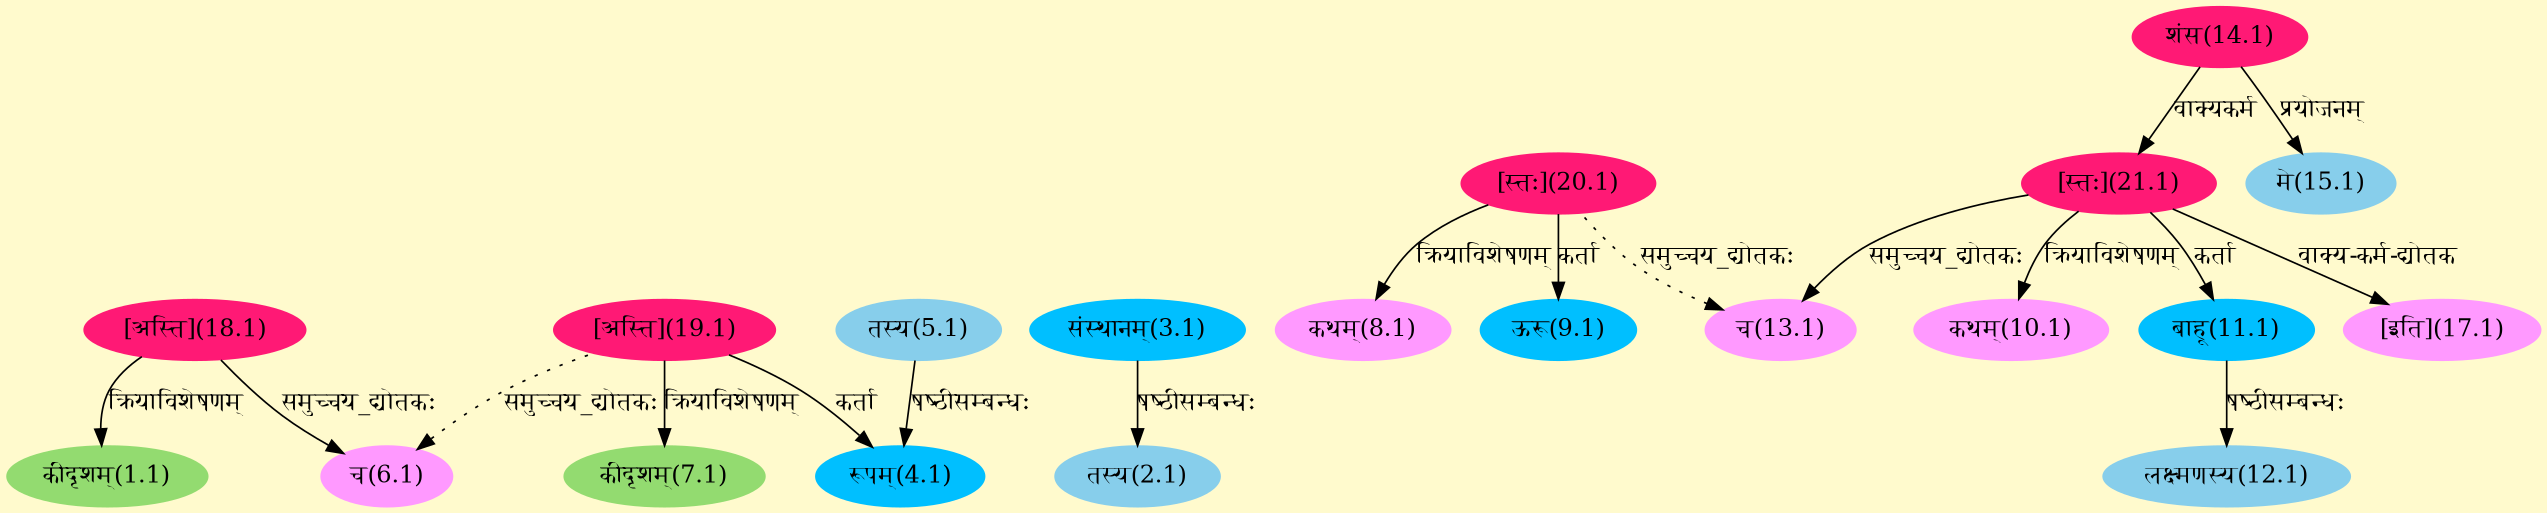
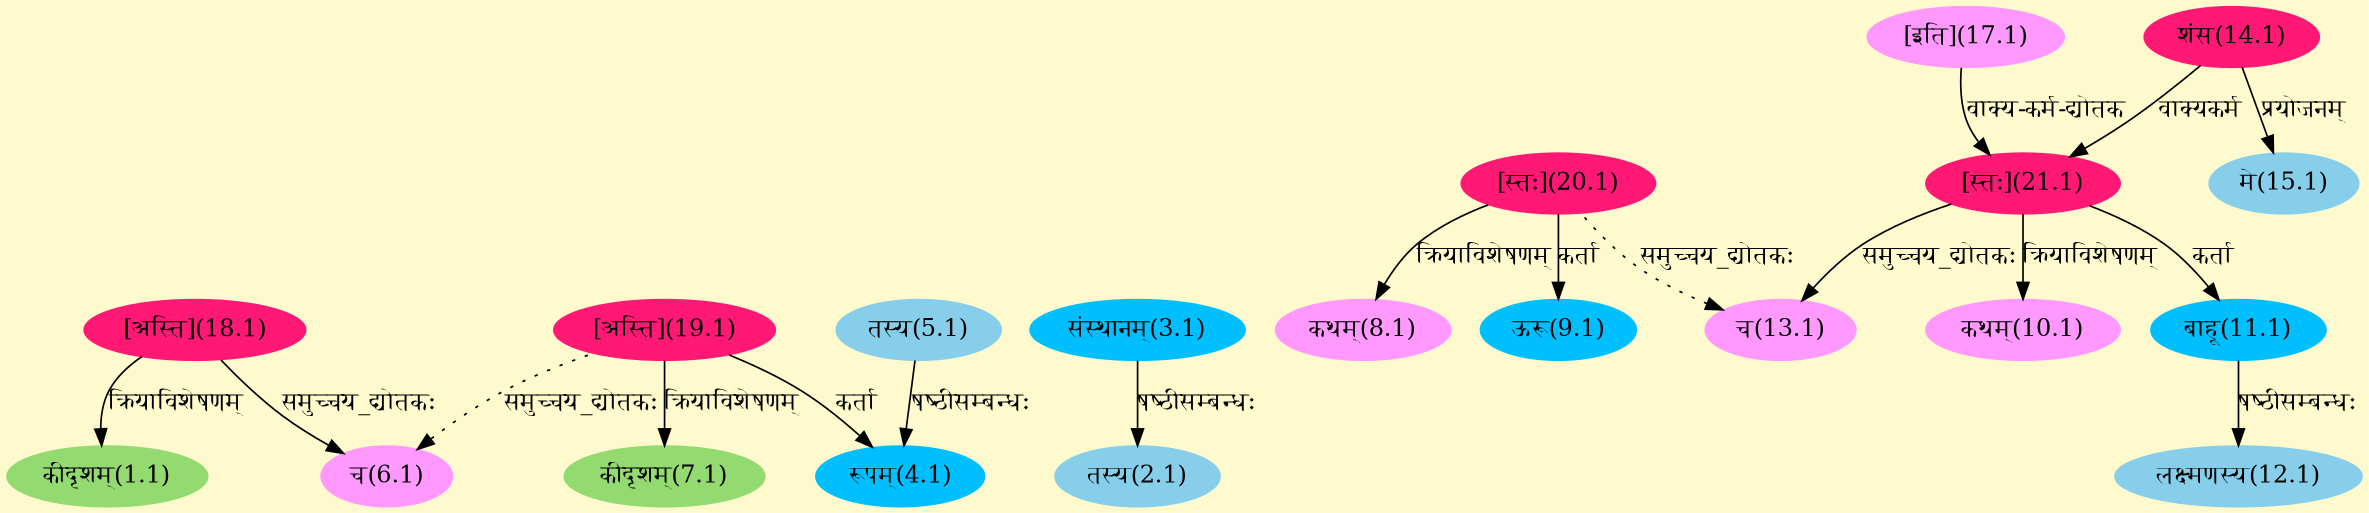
edge "[स्तः](21.1)" -> "[इति](17.1)": reversed
